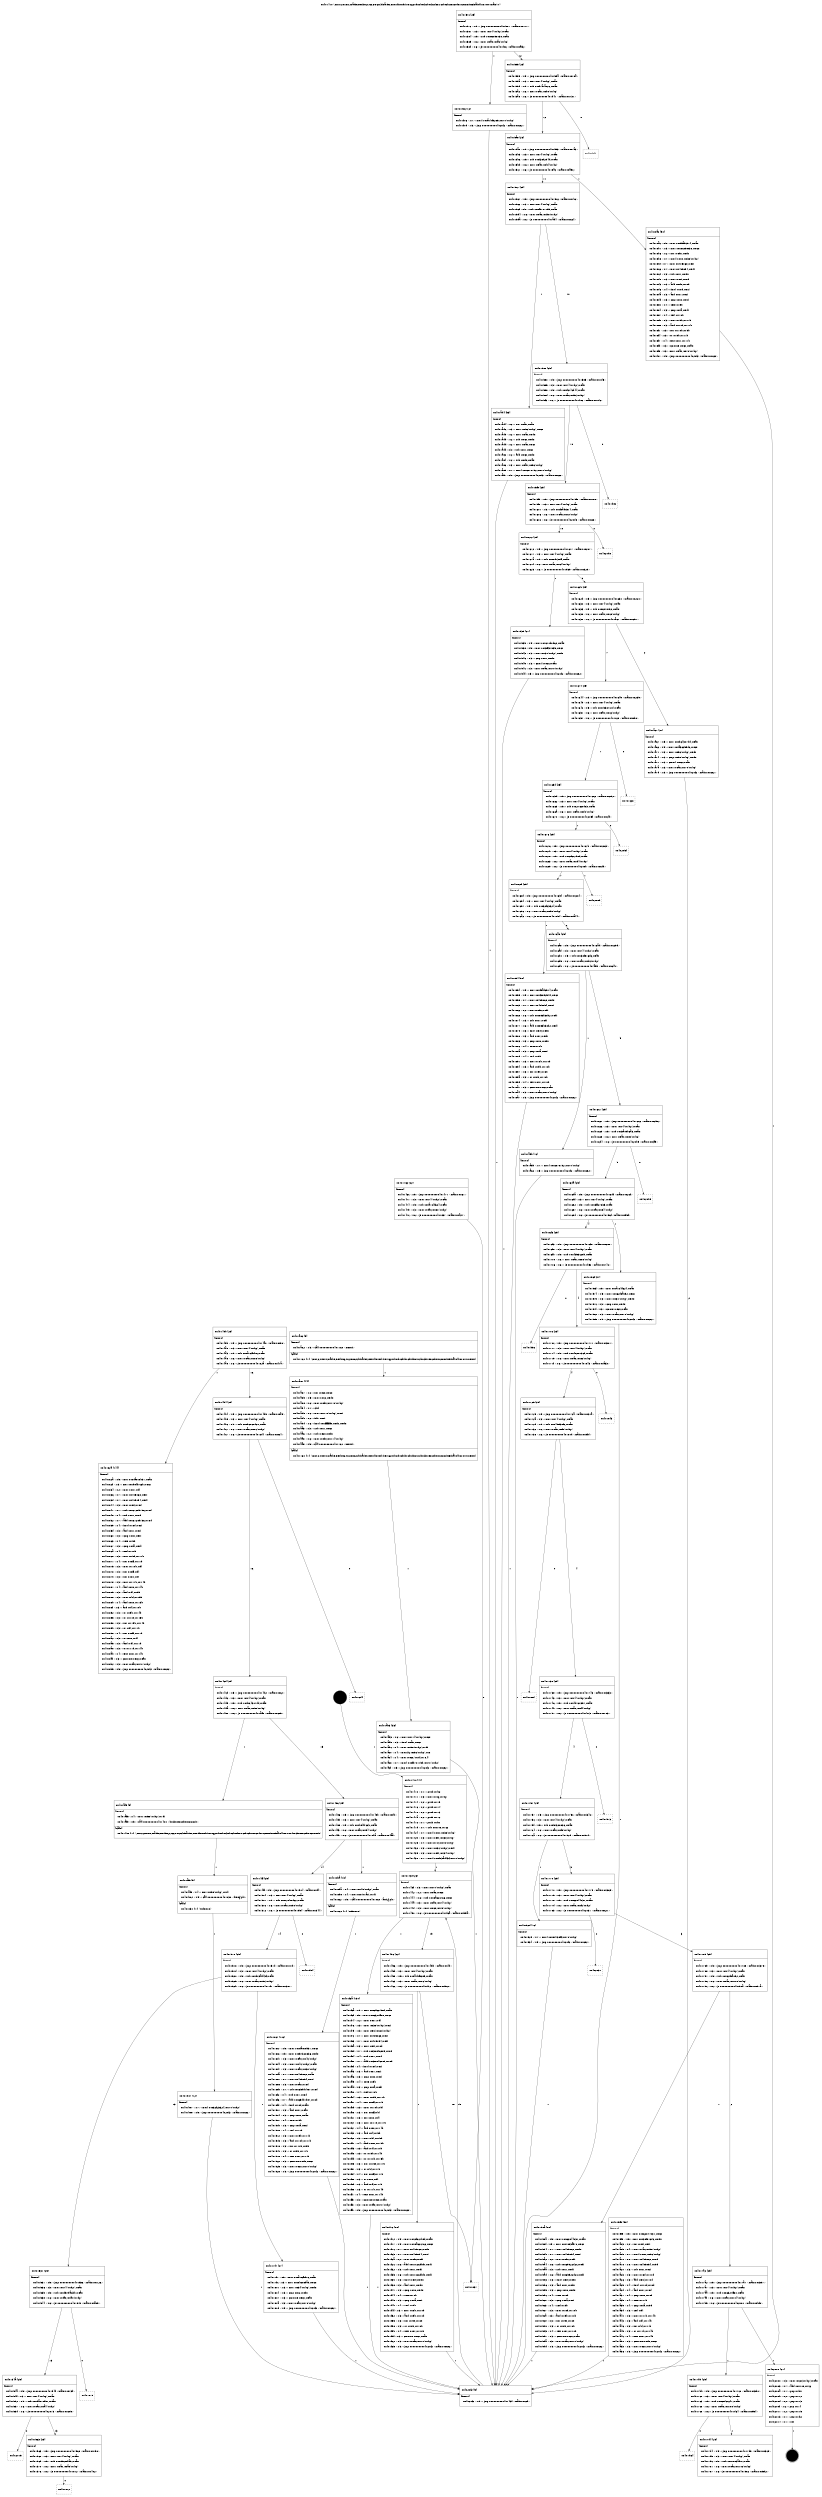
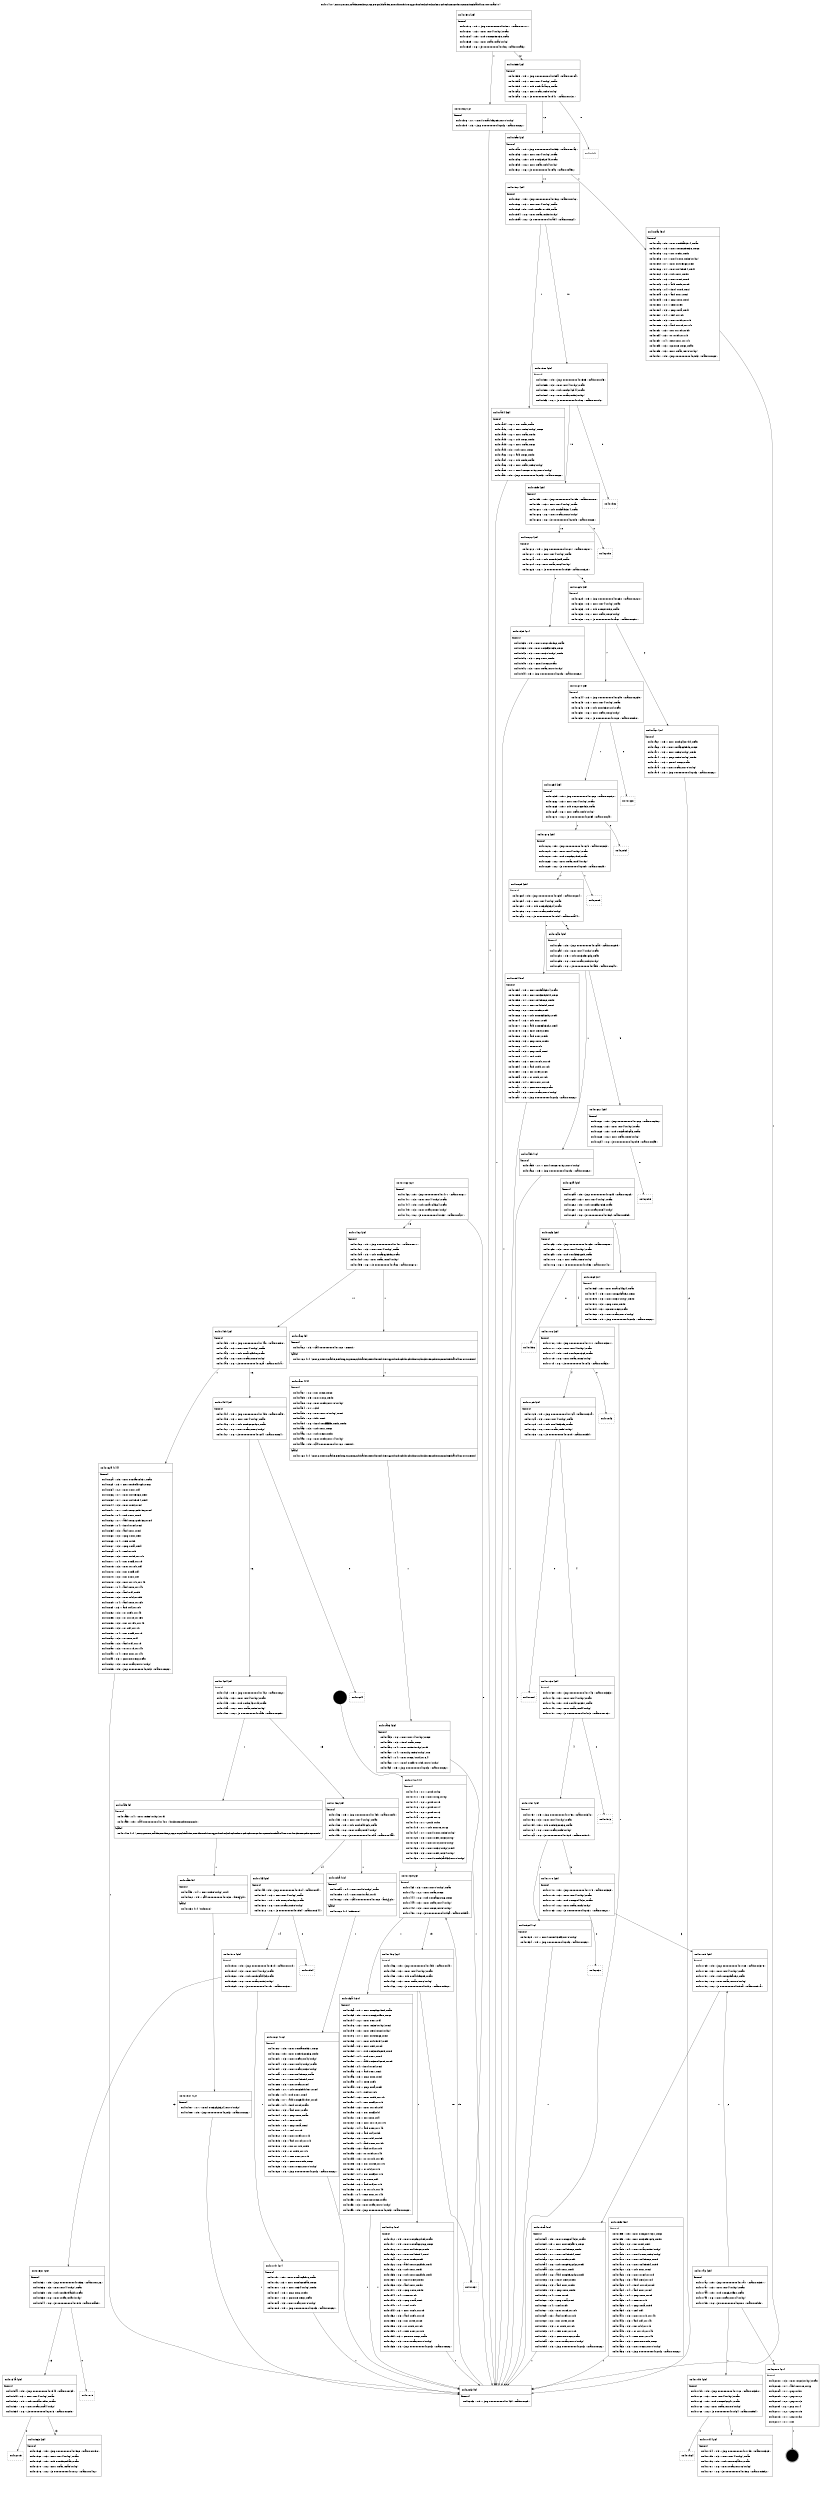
edge "0x4016c1 [25]" -> "0x4016da [25]": removed, label "5"
node "0x401482 [25]": added
edge "0x401789 [25]" -> "0x4017a2 [25]": reversed
edge "0x40182a [144]" -> "0x4020f2 [5]": added, label "1"
node "0x401812": removed
